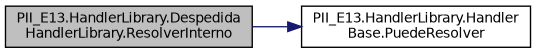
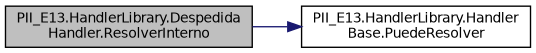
node "PII_E13.HandlerLibrary.Despedida HandlerLibrary.ResolverInterno": label "PII_E13.HandlerLibrary.Despedida HandlerLibrary.ResolverInterno" -> "PII_E13.HandlerLibrary.Despedida Handler.ResolverInterno"
